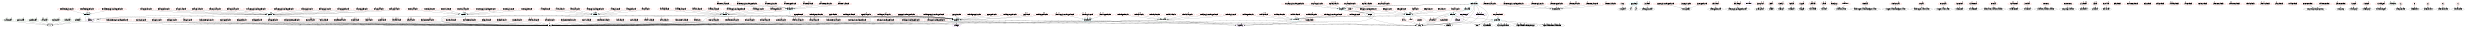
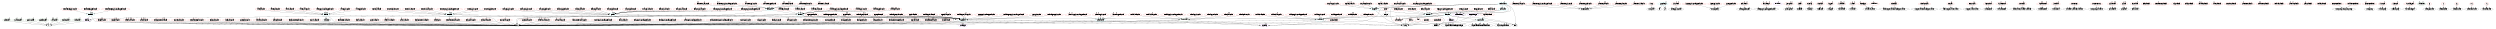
node "MaybeInt": added
node "MaybeFilePath": removed
